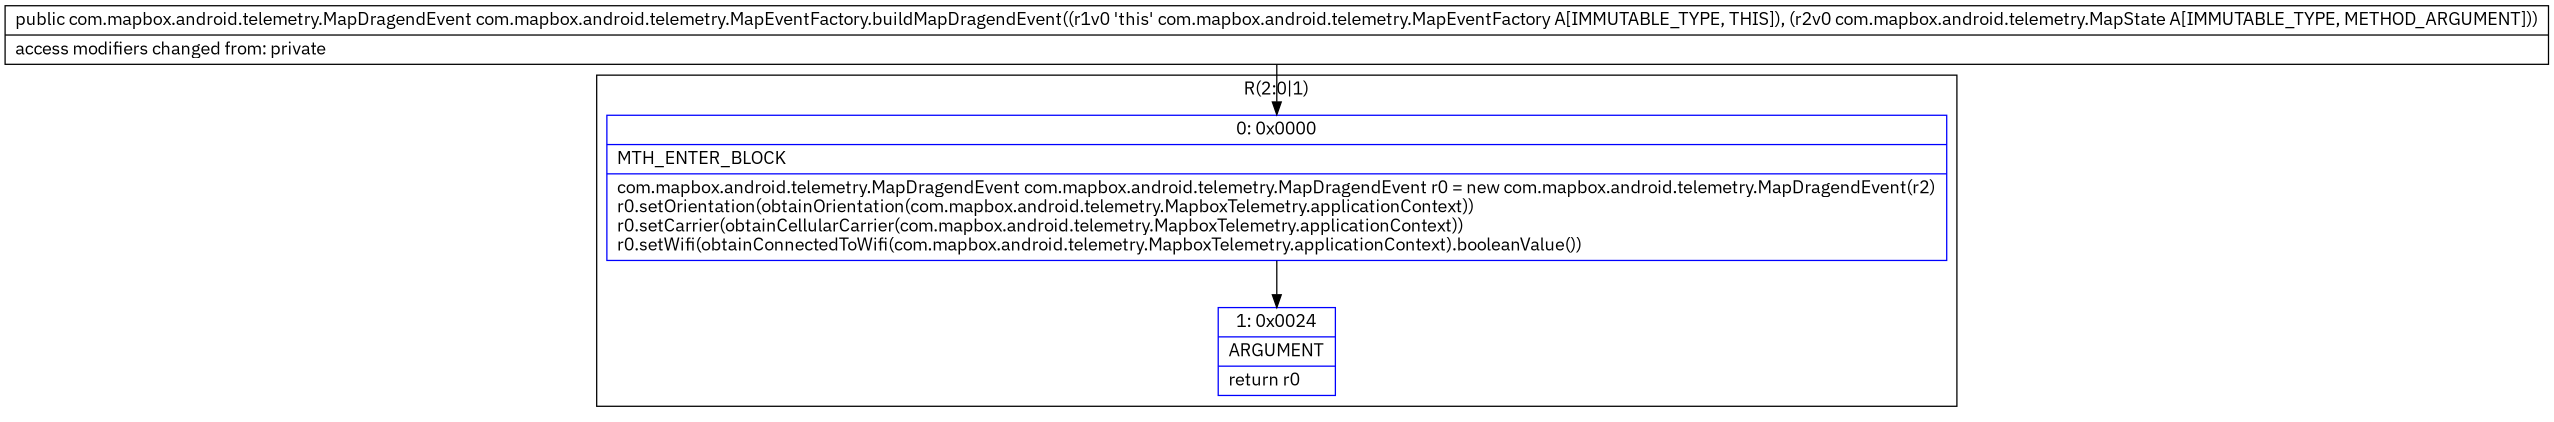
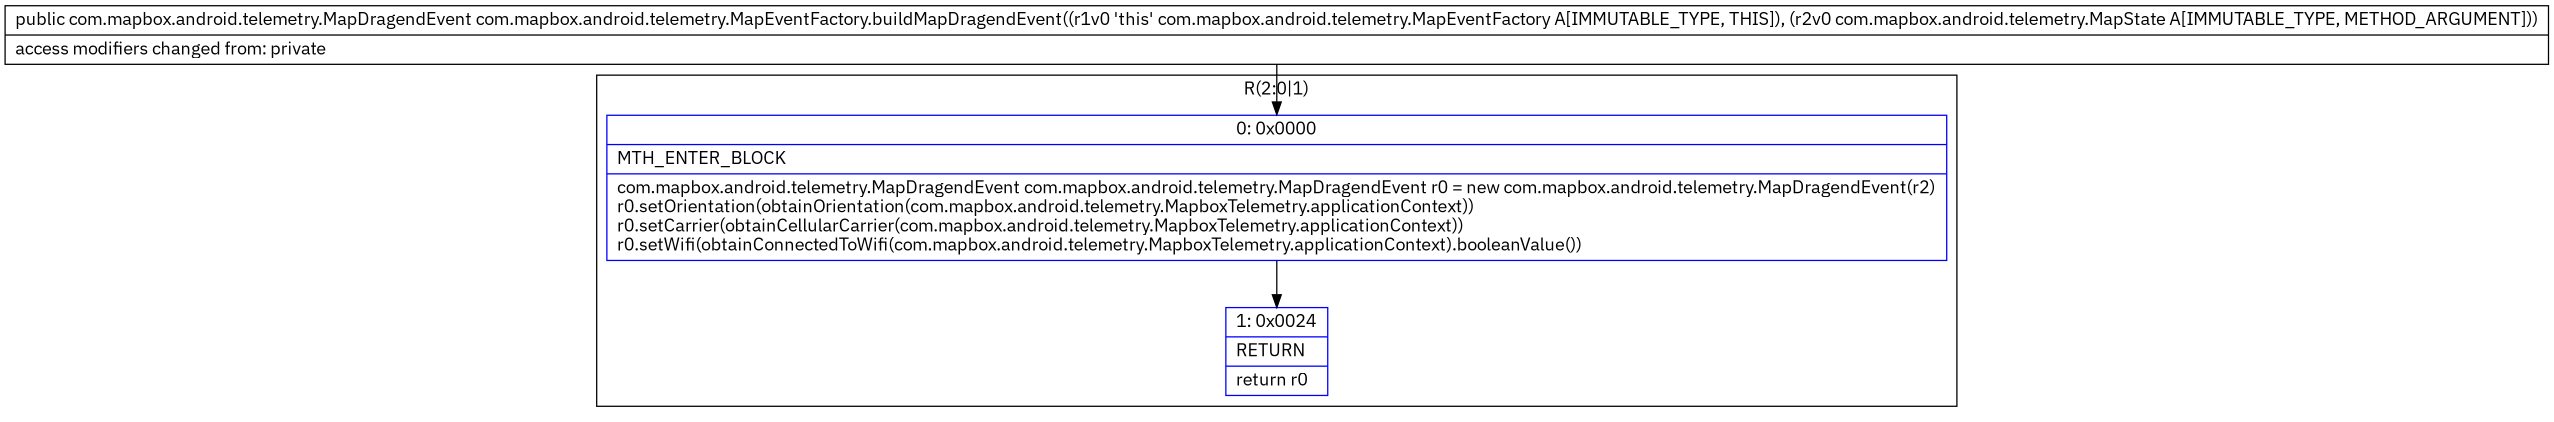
node "1: 0x0024": text "ARGUMENT" -> "RETURN"
